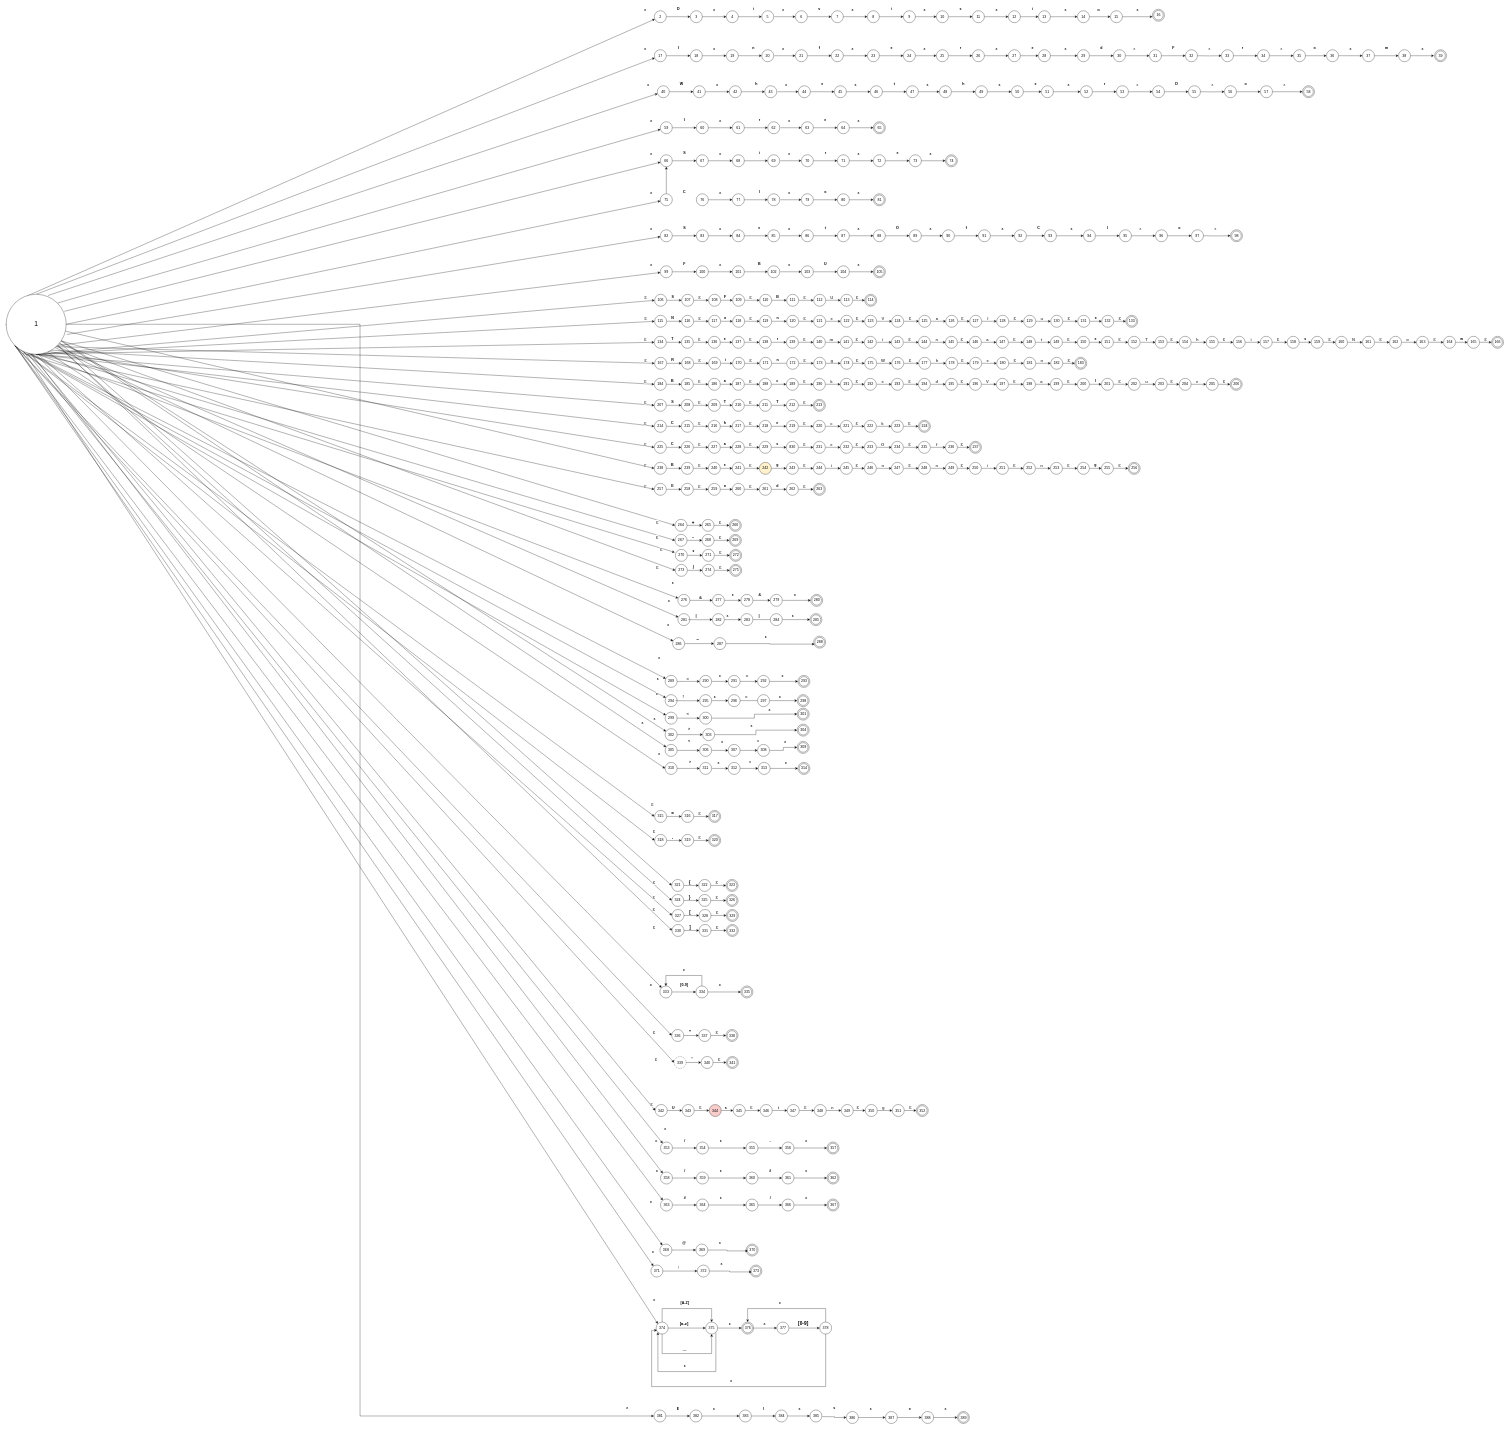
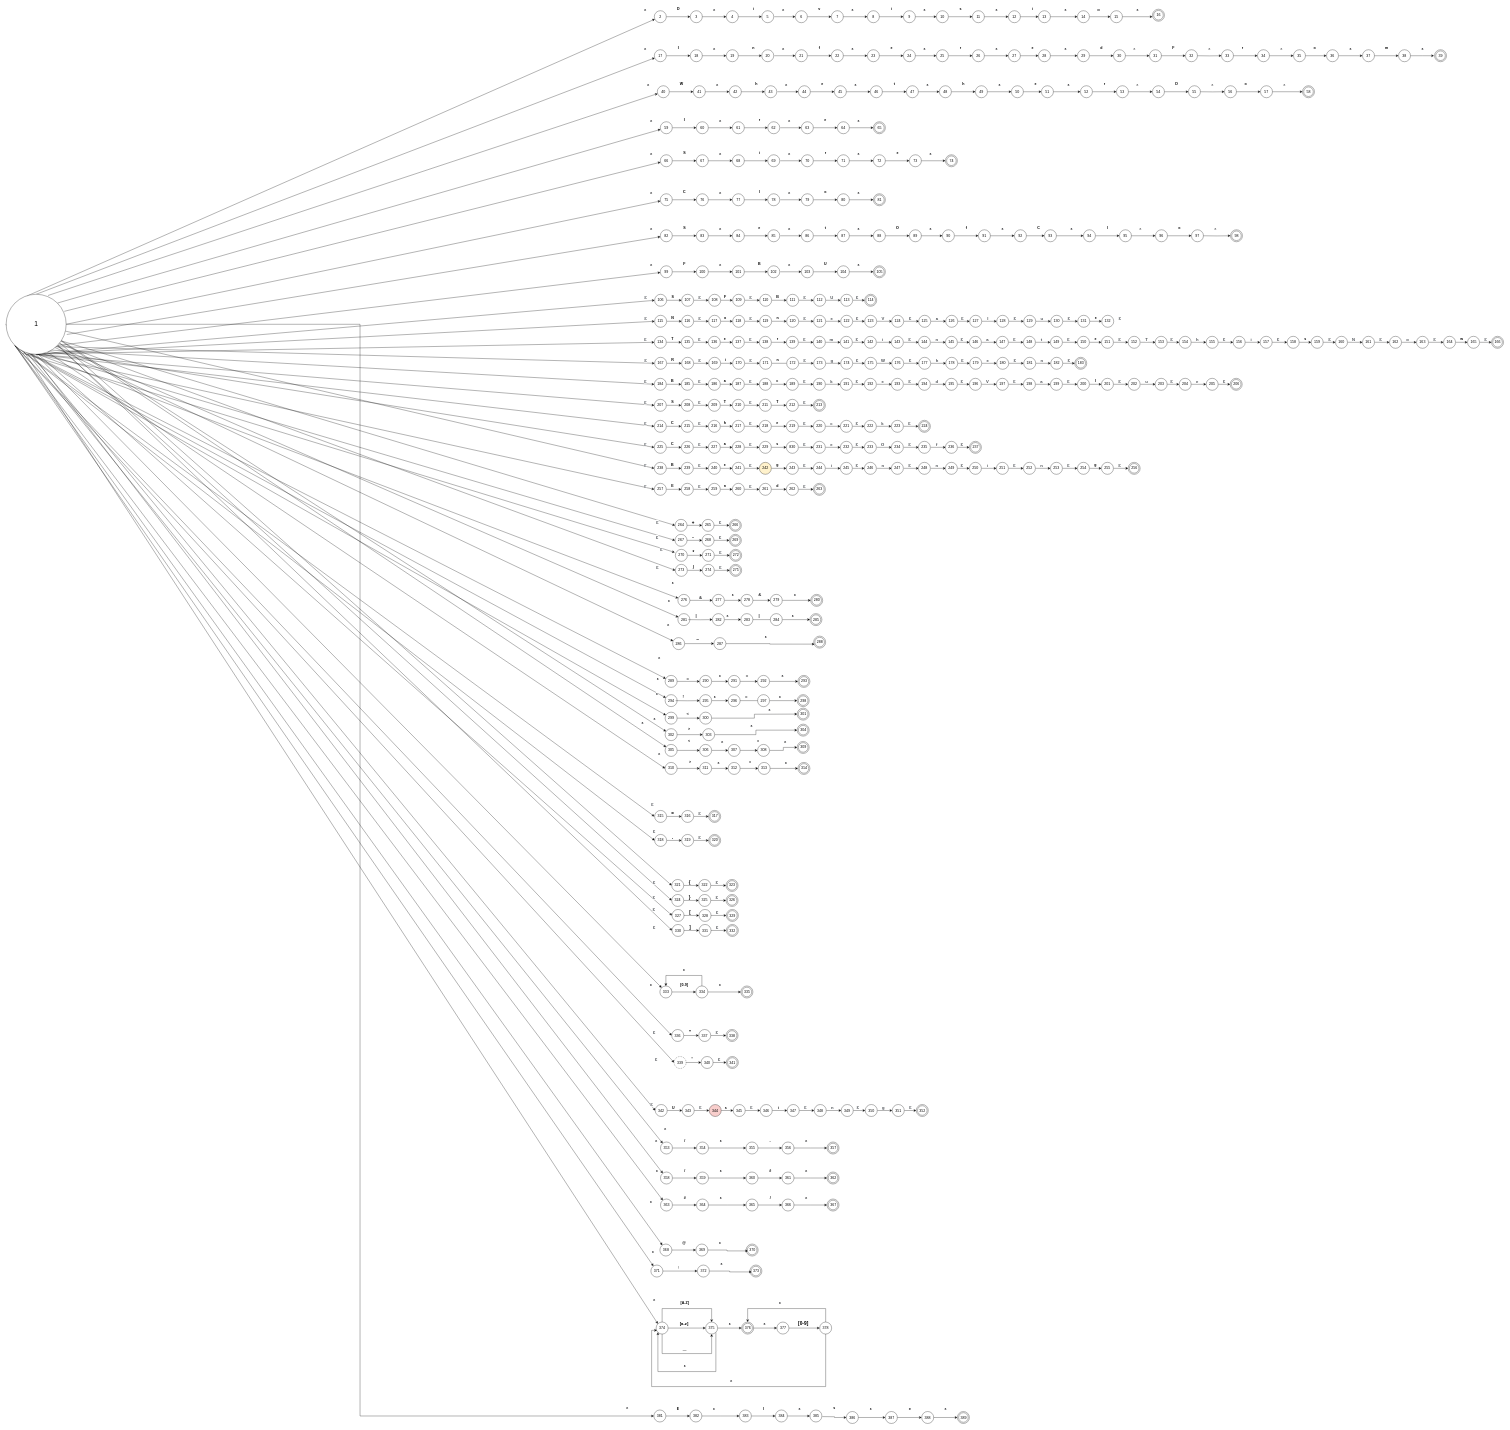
edge "75" -> "66": now "75" -> "76"
edge "132" -> "133": removed
node "133": removed
